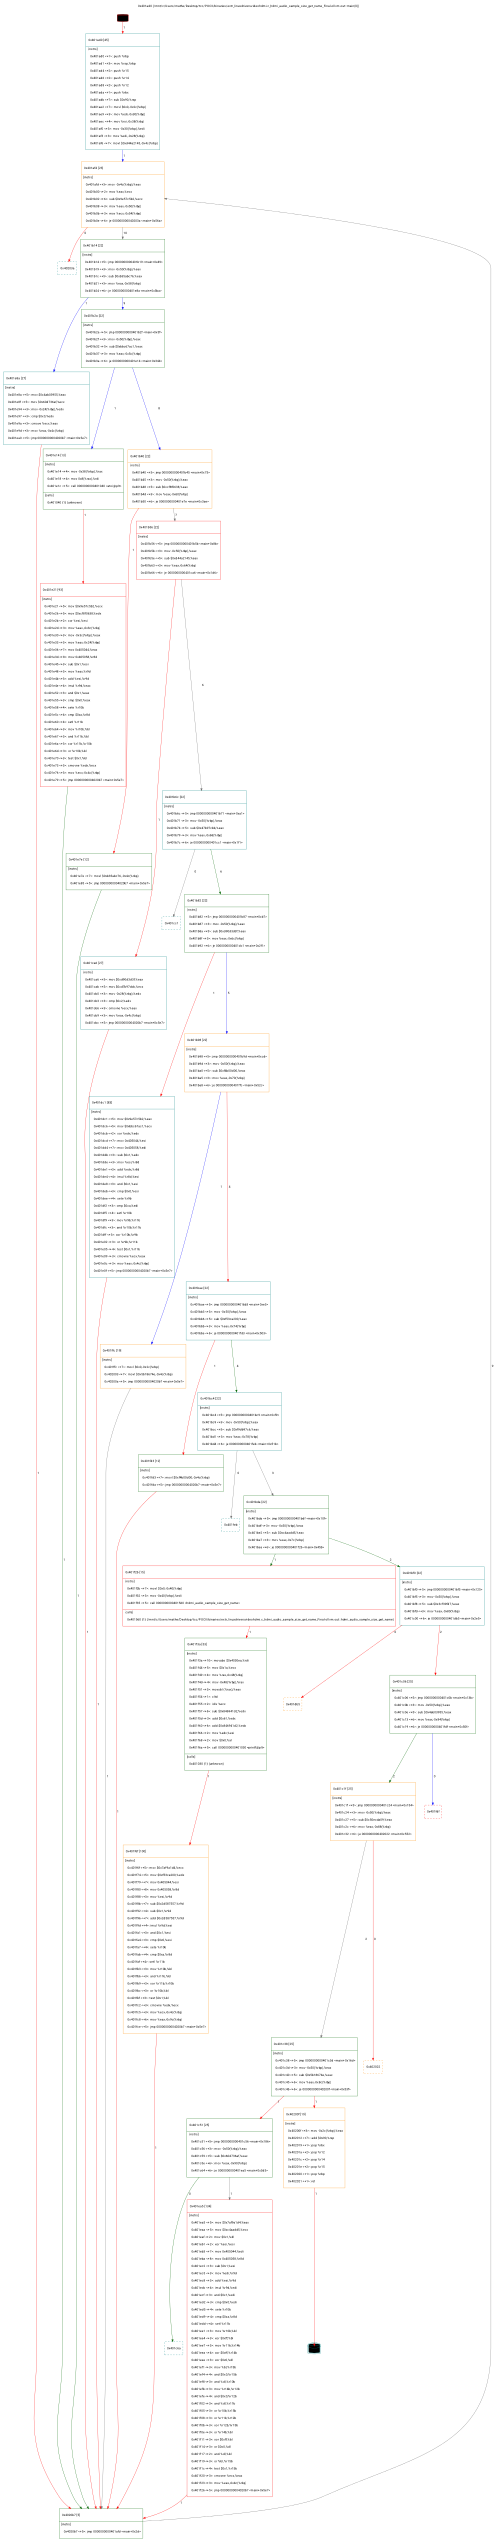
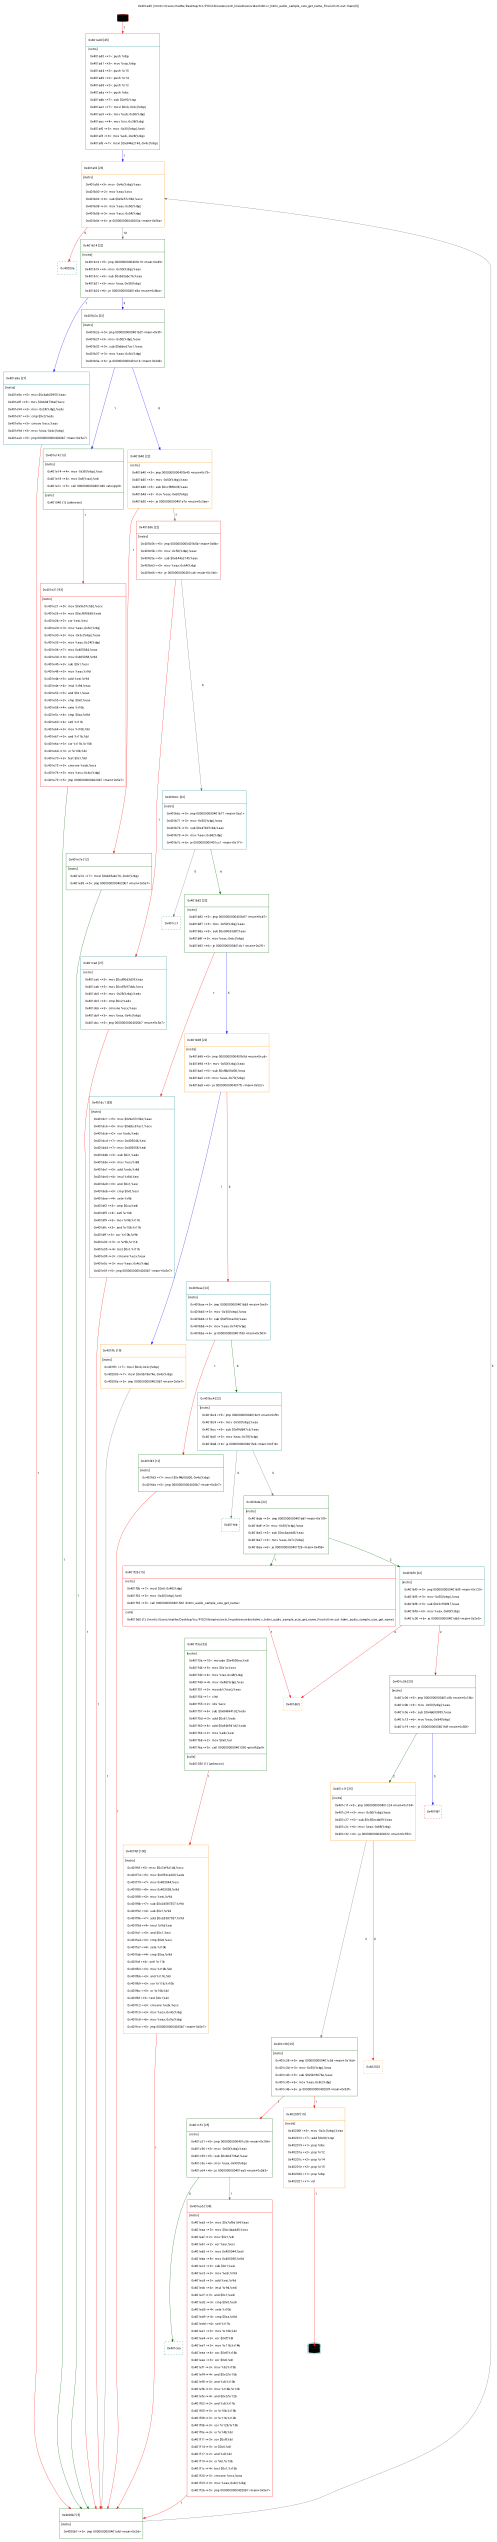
edge "0x401f2b [15]" -> "0x401f3a [53]": now "0x401f2b [15]" -> "0x401db5"
